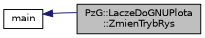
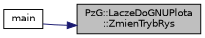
edge "PzG::LaczeDoGNUPlota ::ZmienTrybRys" -> "main": reversed
